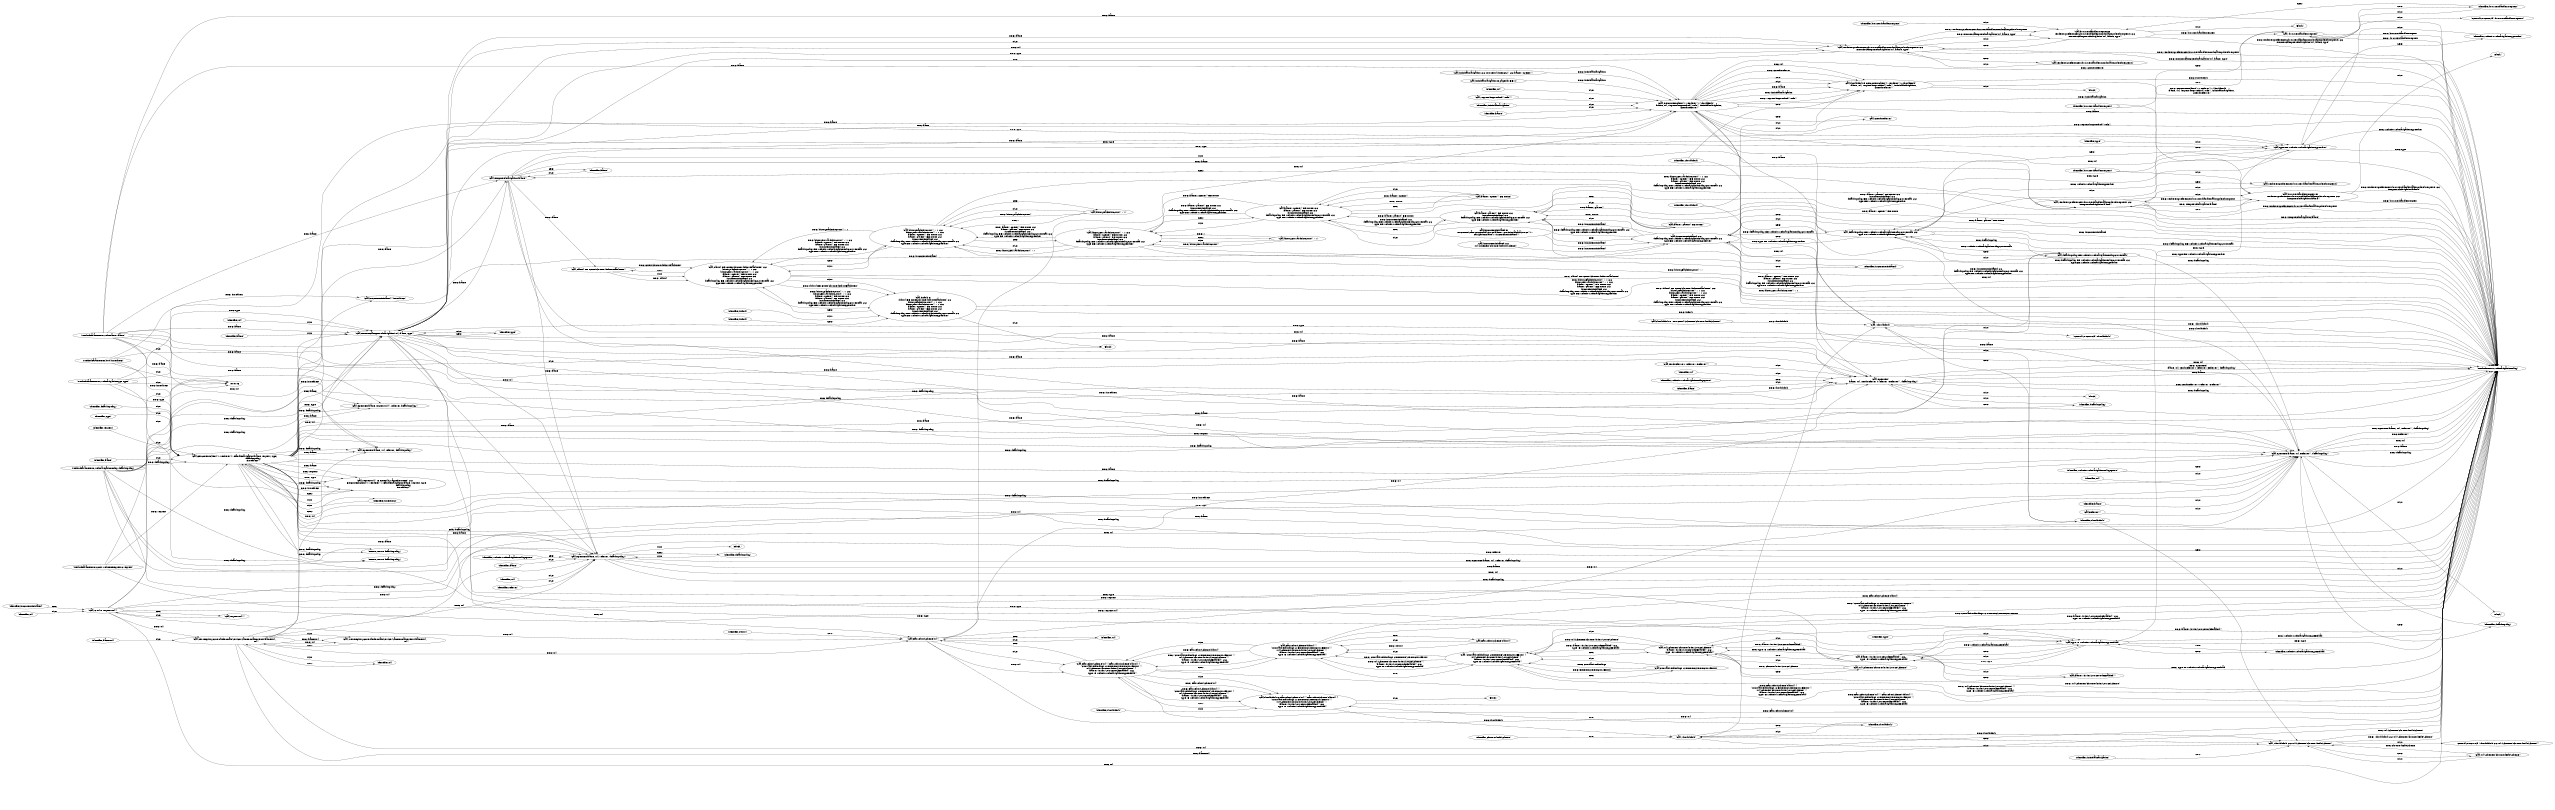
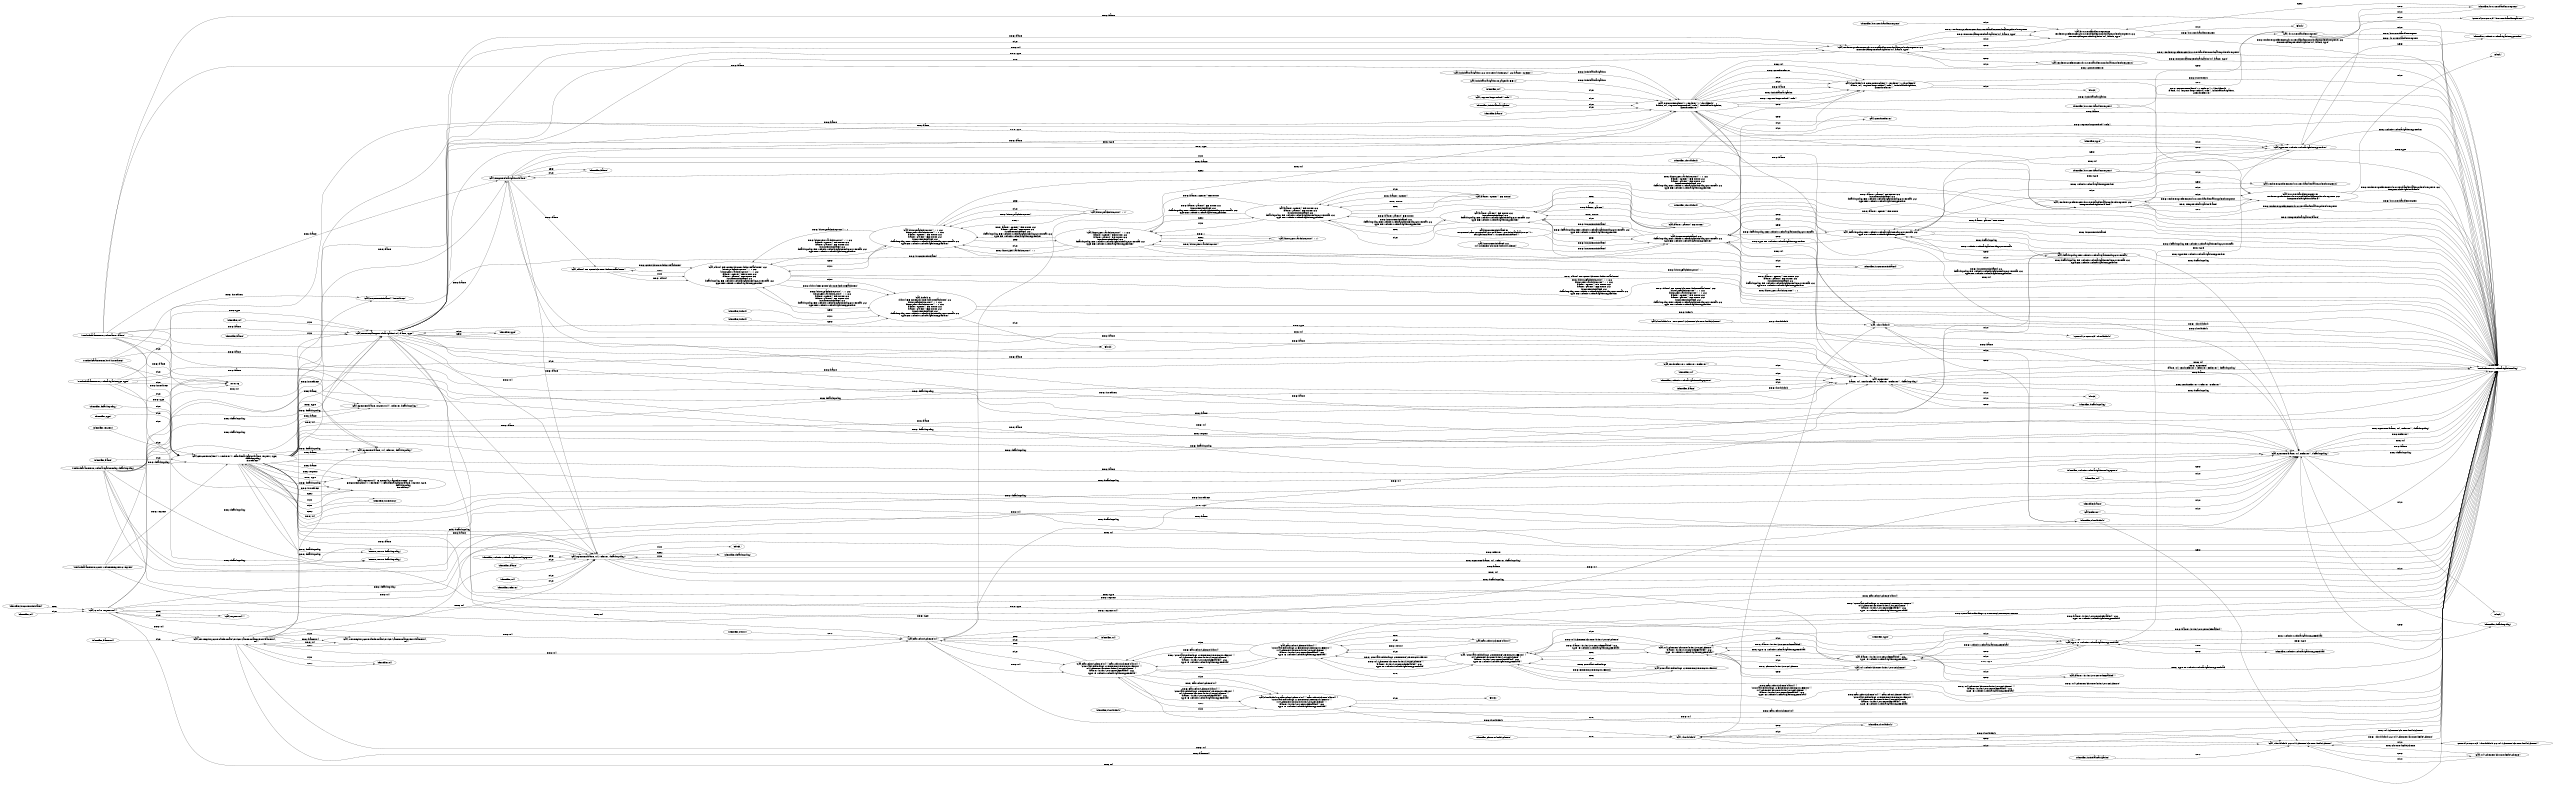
node "(ControlStructure,if (!browser_handles_request))": label "(ControlStructure,if (!browser_handles_request))" -> "(ControlStructure,if (!browser_handles_parent))"
edge "(MethodParameterIn,WebFrame* frame)" -> "(Call,OpenURL(frame, url, Referrer(), default_policy))": now "(MethodParameterIn,WebNavigationType type)" -> "(Call,OpenURL(frame, url, Referrer(), default_policy))"
node "(Call,url.SchemeIs(chrome::kViewSourceScheme))": label "(Call,url.SchemeIs(chrome::kViewSourceScheme))" -> "(Call,url.WebKit(chrome::kViewSourceScheme))"
